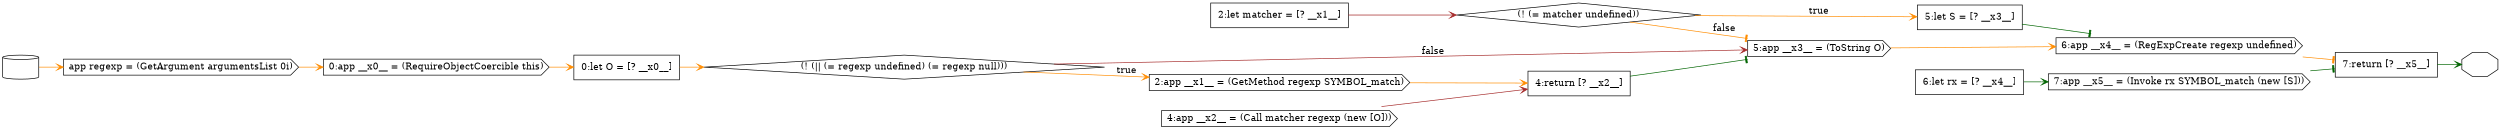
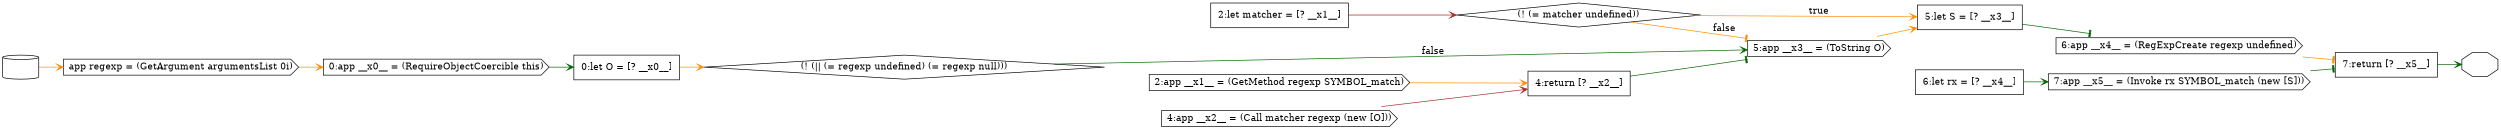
edge "5:app __x3__ = (ToString O)" -> "6:app __x4__ = (RegExpCreate regexp undefined)": now "5:app __x3__ = (ToString O)" -> "5:let S = [? __x3__]"
edge "(! (|| (= regexp undefined) (= regexp null)))" -> "5:app __x3__ = (ToString O)": color brown -> darkgreen
edge "0:app __x0__ = (RequireObjectCoercible this)" -> "0:let O = [? __x0__]": color darkorange -> darkgreen
edge "(! (|| (= regexp undefined) (= regexp null)))" -> "2:app __x1__ = (GetMethod regexp SYMBOL_match)": removed, label "true"
